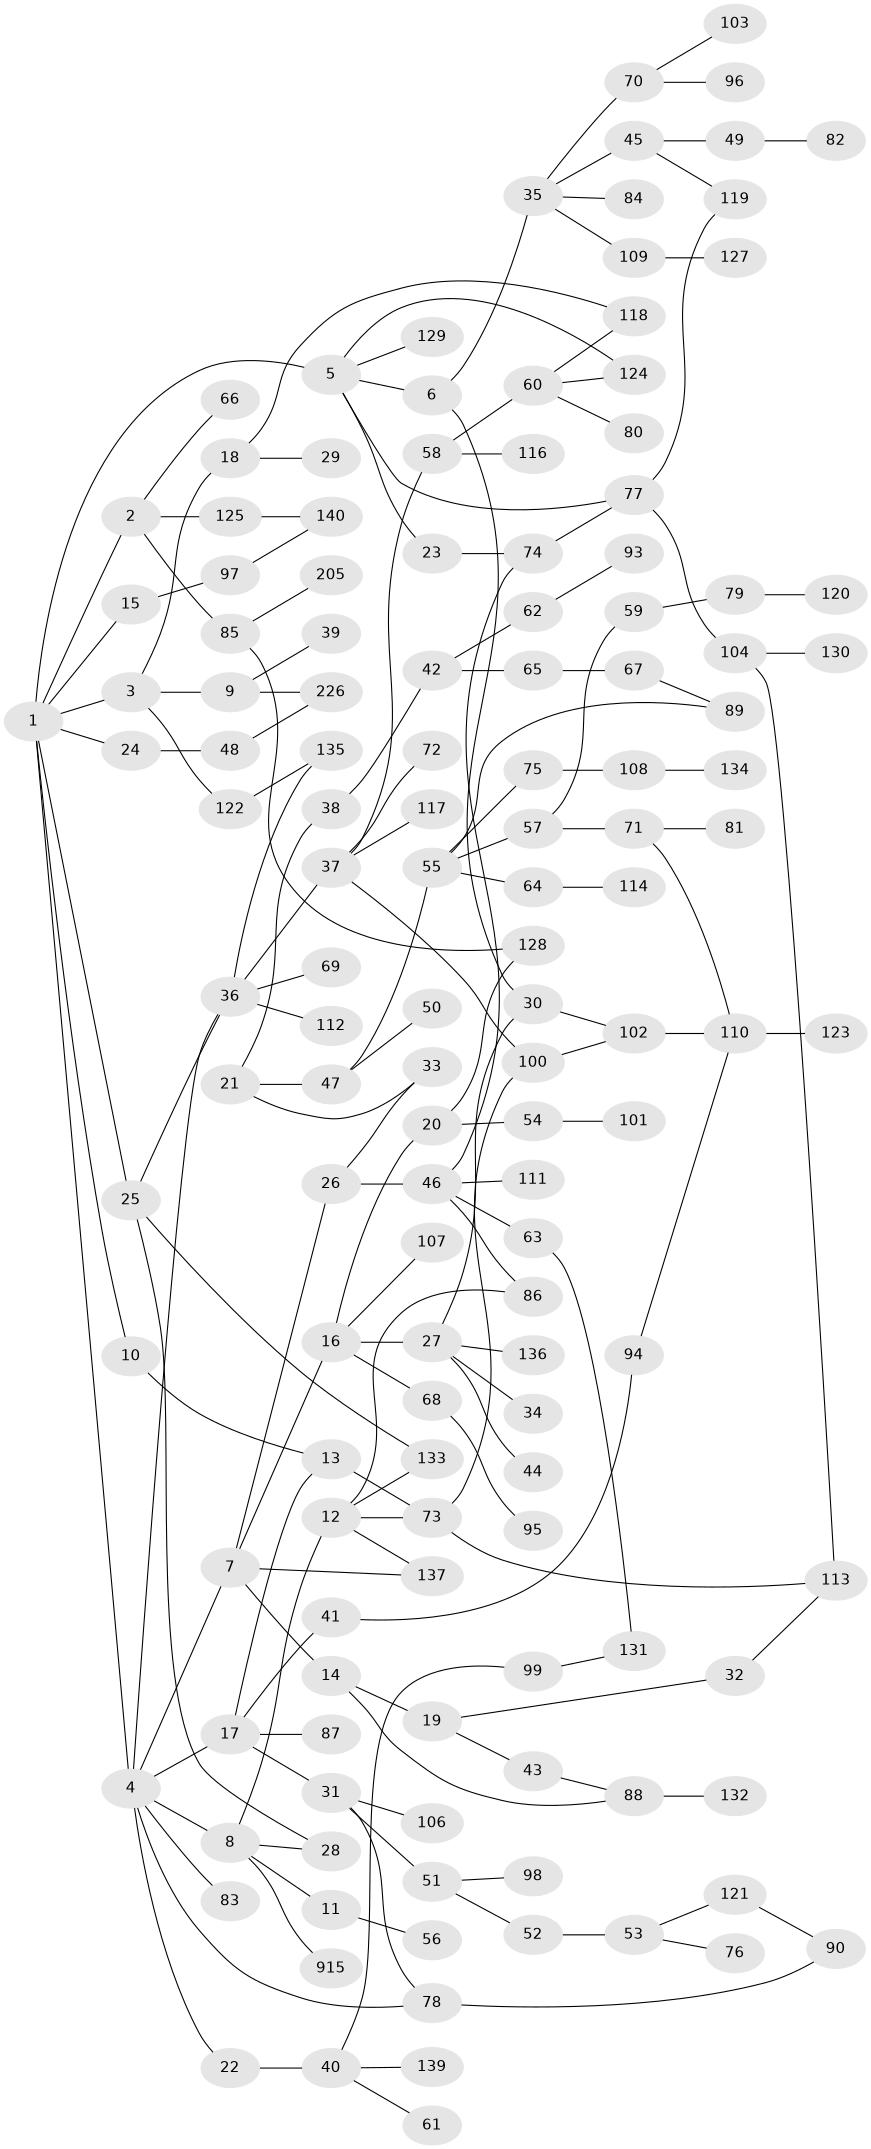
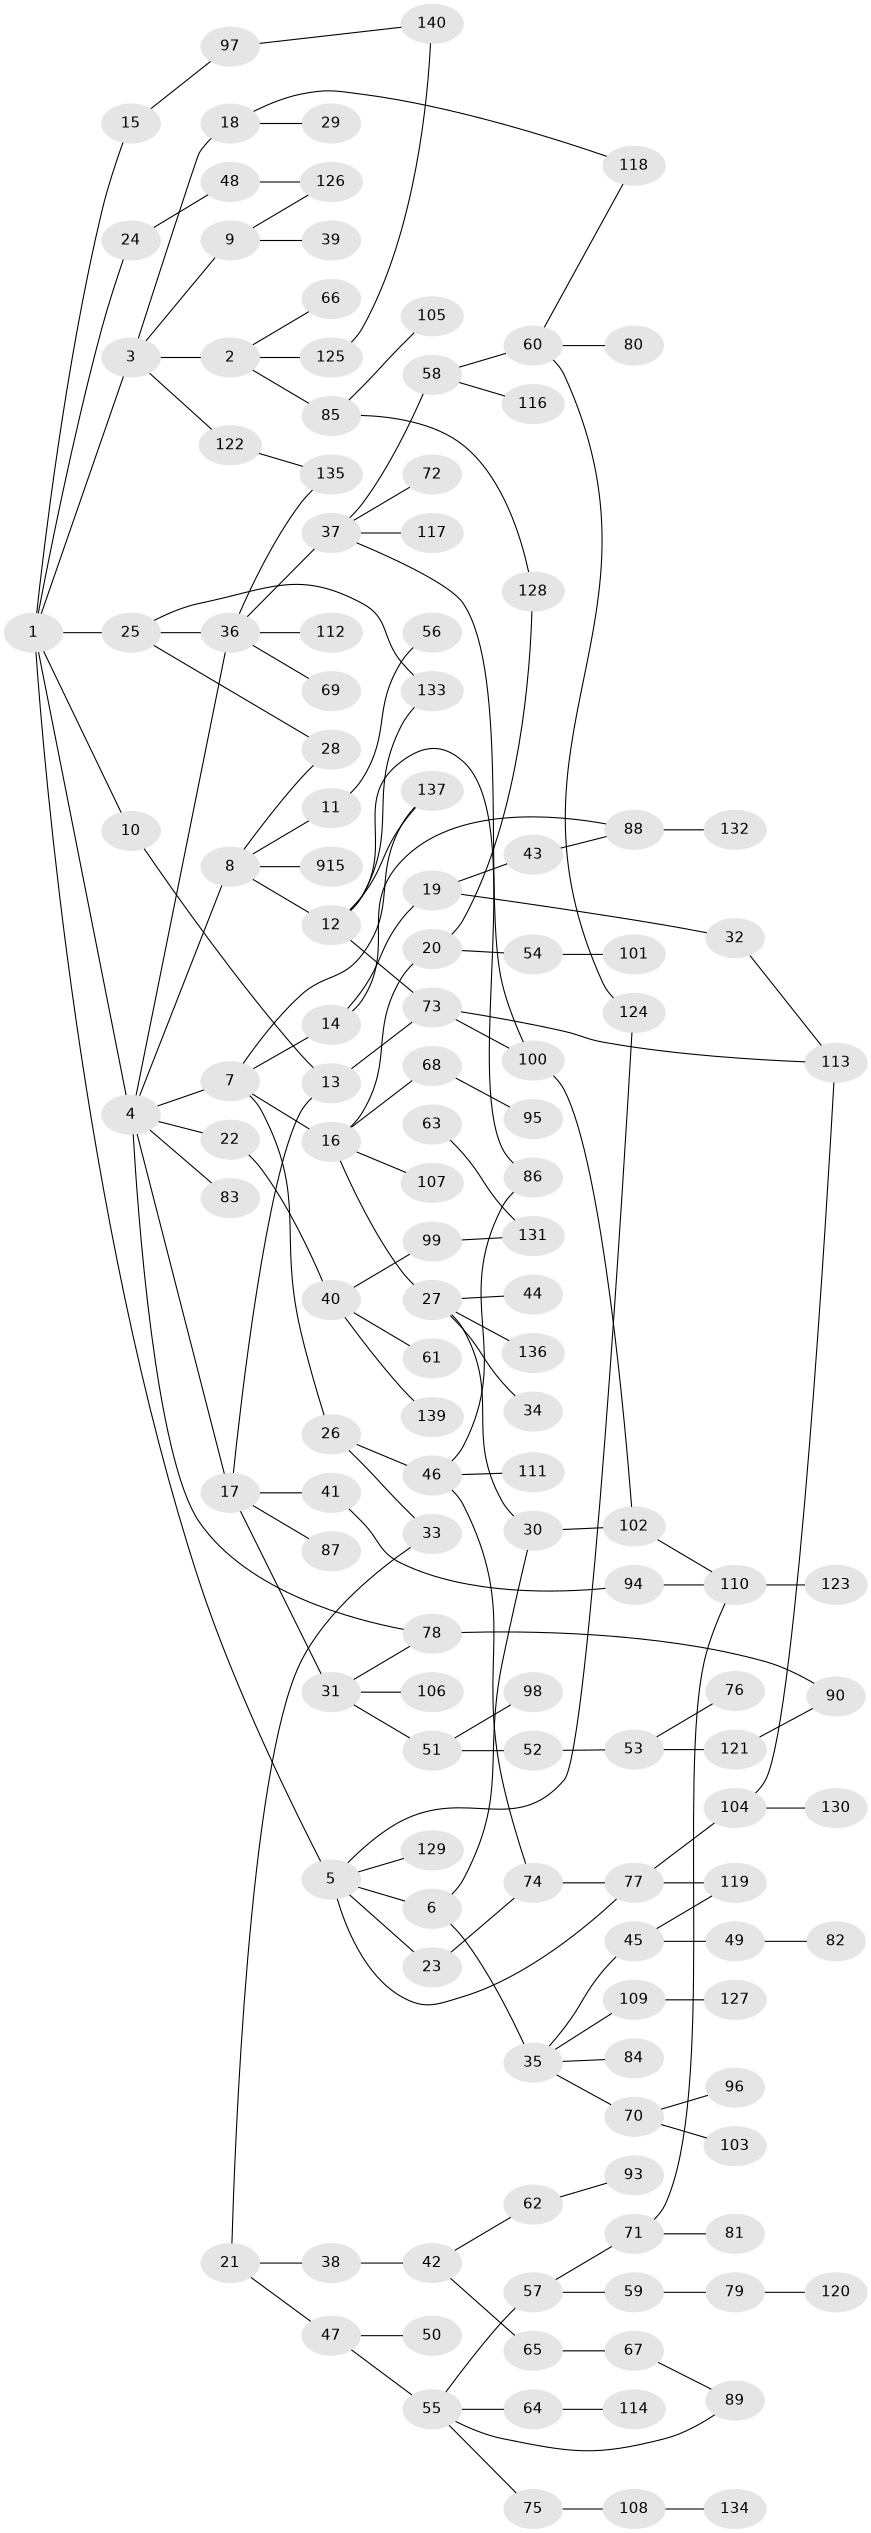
node "205": label "205" -> "105"
edge "2" -- "1": now "2" -- "3"
node "226": label "226" -> "126"
edge "46" -- "63": removed
